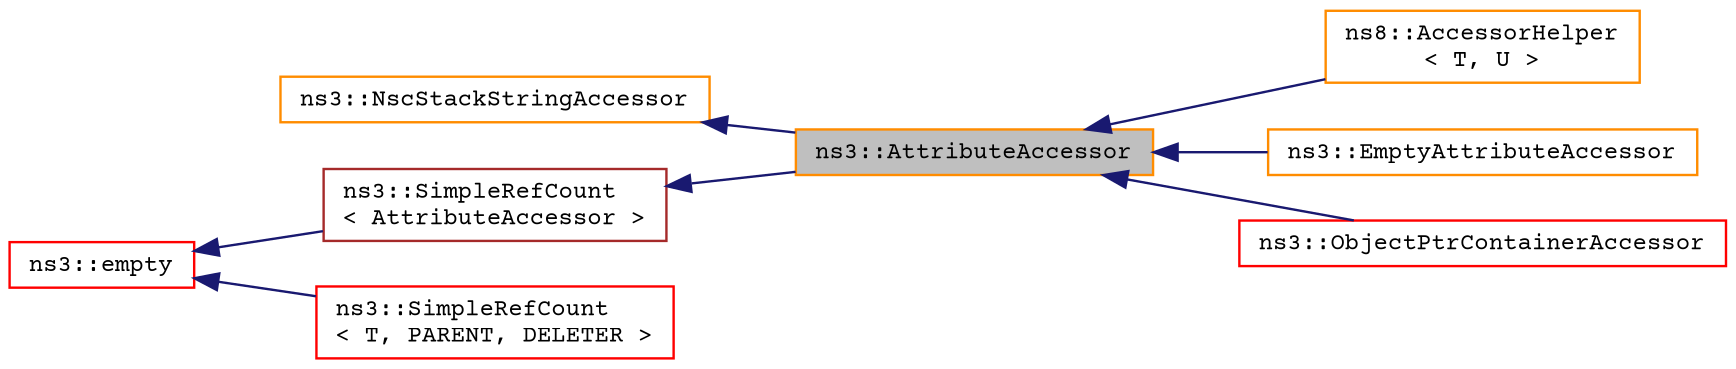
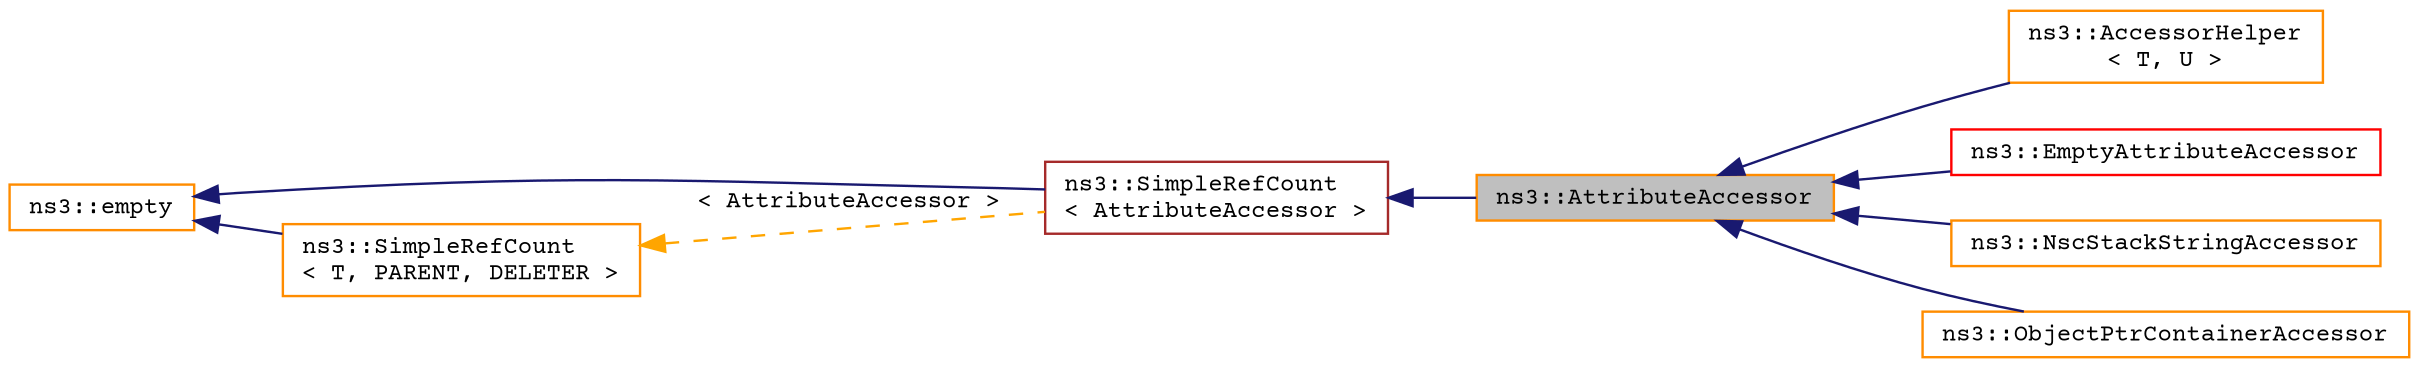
node "ns8::AccessorHelper < T, U >": label "ns8::AccessorHelper < T, U >" -> "ns3::AccessorHelper < T, U >"
edge "ns3::AttributeAccessor" -> "ns3::NscStackStringAccessor": reversed
node "ns3::EmptyAttributeAccessor": color darkorange -> red
edge "ns3::SimpleRefCount < AttributeAccessor >" -> "ns3::SimpleRefCount < T, PARENT, DELETER >": added, label "< AttributeAccessor >"
node "ns3::ObjectPtrContainerAccessor": color red -> darkorange
node "ns3::empty": color red -> darkorange
node "ns3::SimpleRefCount < T, PARENT, DELETER >": color red -> darkorange
